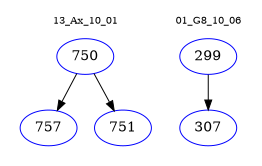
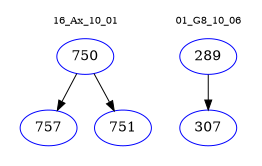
cluster "13_Ax_10_01": label "13_Ax_10_01" -> "16_Ax_10_01"
node "299": label "299" -> "289"
